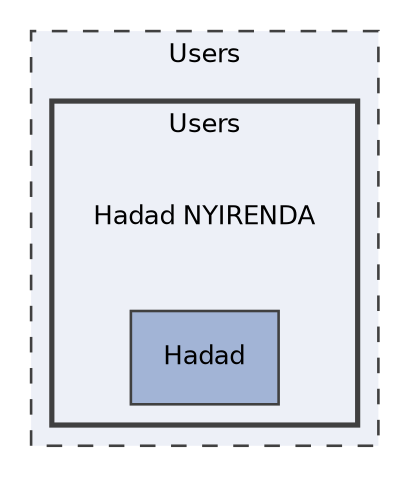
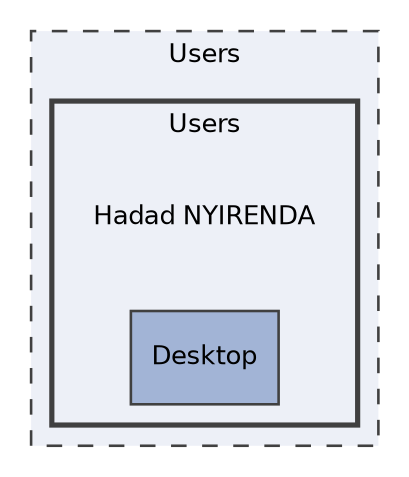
node "Hadad": label "Hadad" -> "Desktop"
